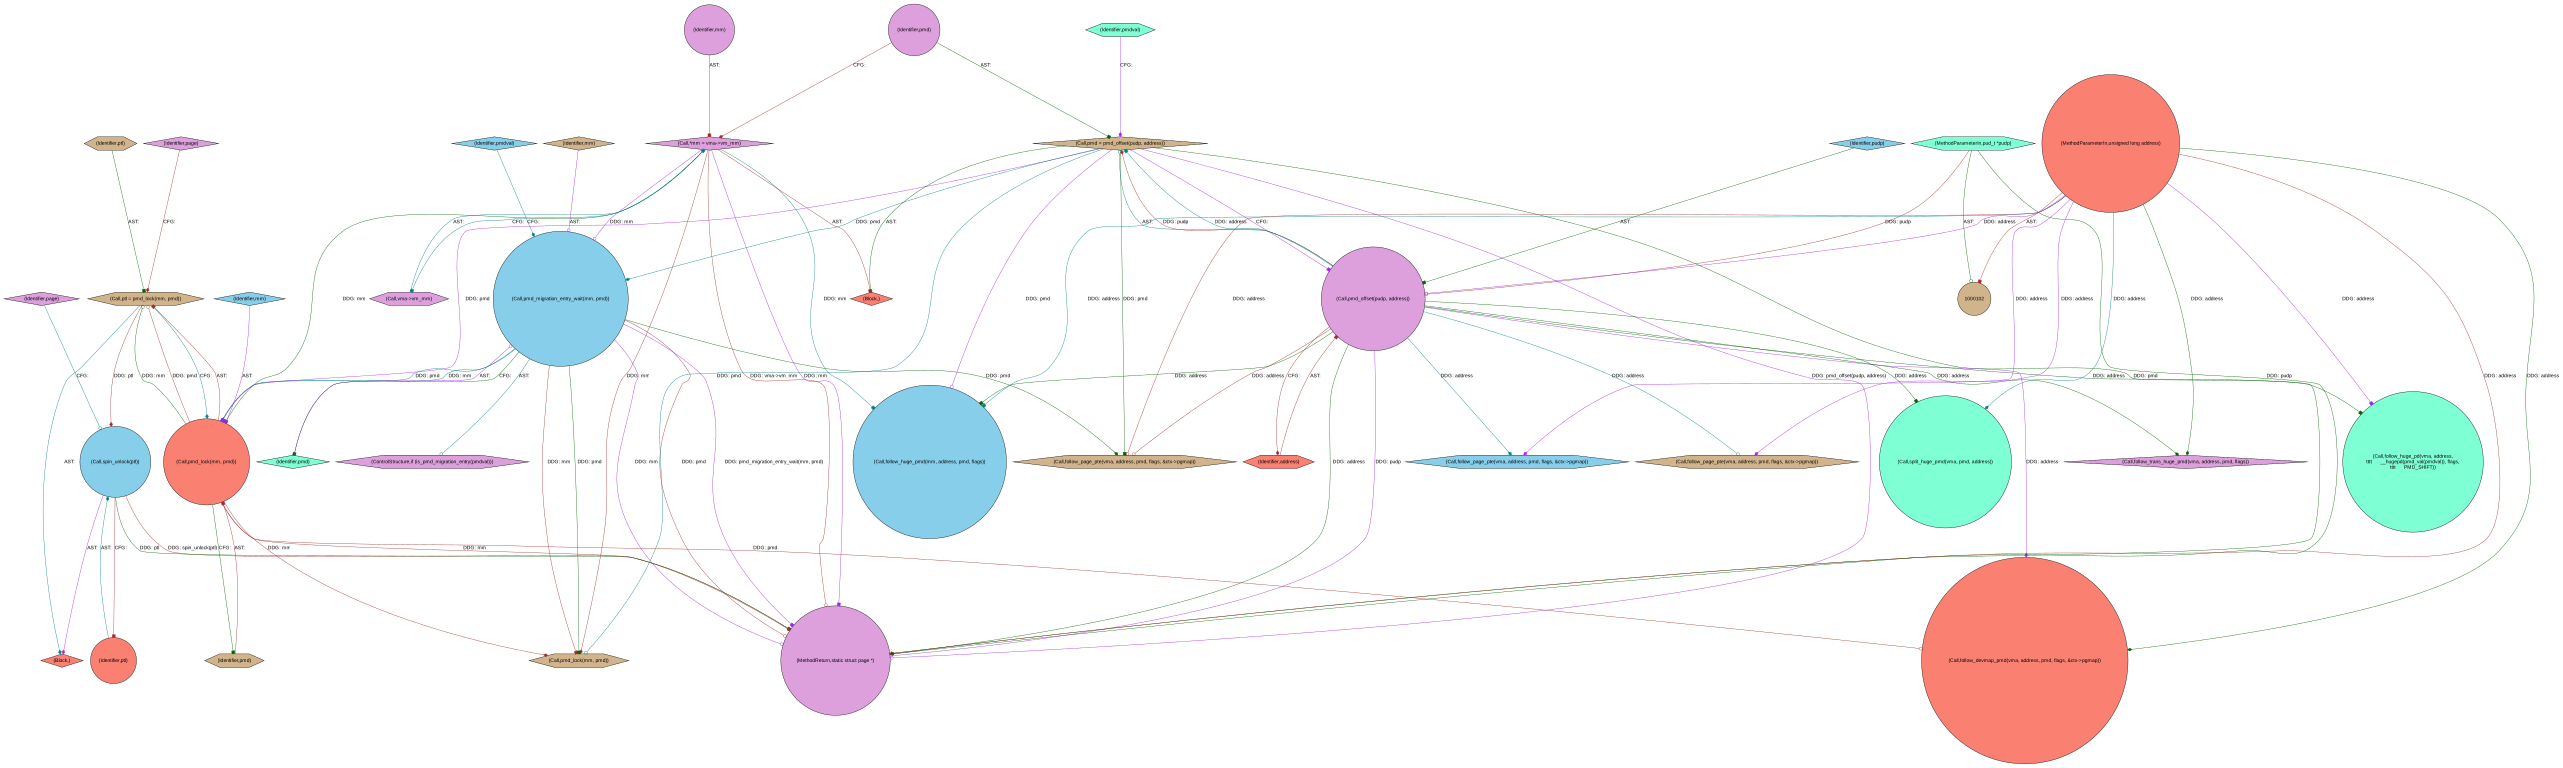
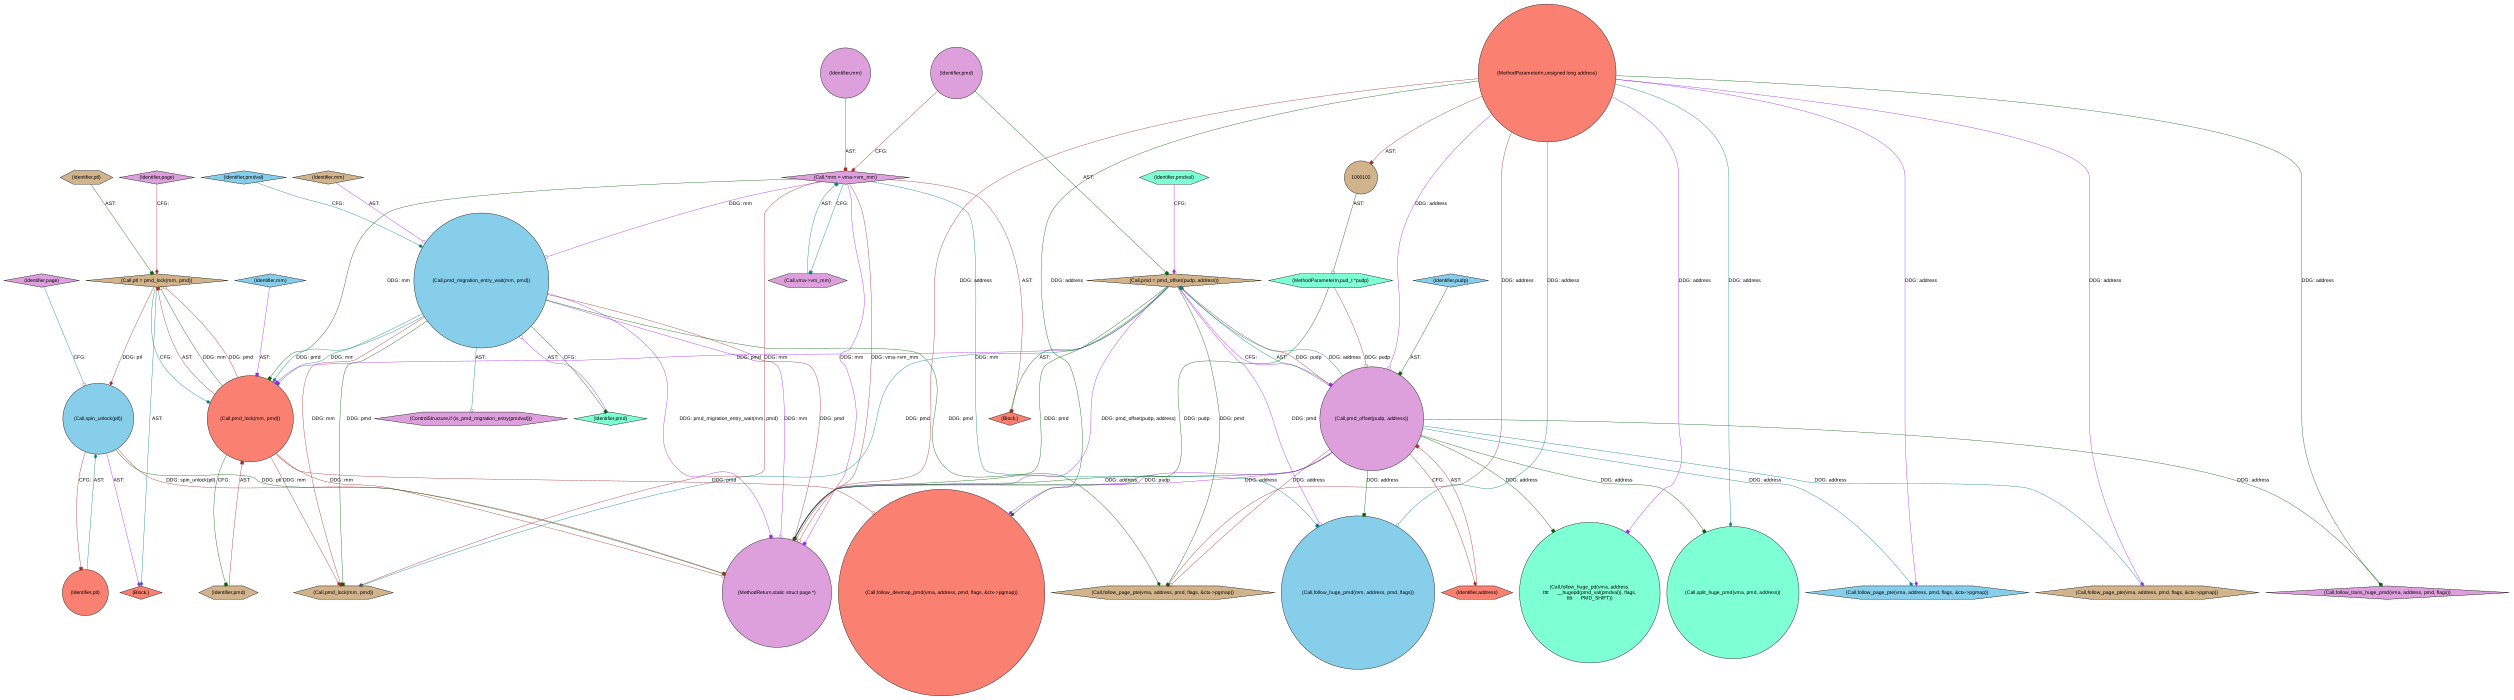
edge "(MethodParameterIn,pud_t *pudp)" -> "1000102": reversed
edge "(Call,pmd = pmd_offset(pudp, address))" -> "(Call,pmd_migration_entry_wait(mm, pmd))": removed, label "DDG: pmd"
edge "(MethodParameterIn,unsigned long address)" -> "(Call,follow_huge_pmd(mm, address, pmd, flags))": arrowhead box -> odot
node "(Call,ptl = pmd_lock(mm, pmd))": shape hexagon -> diamond
